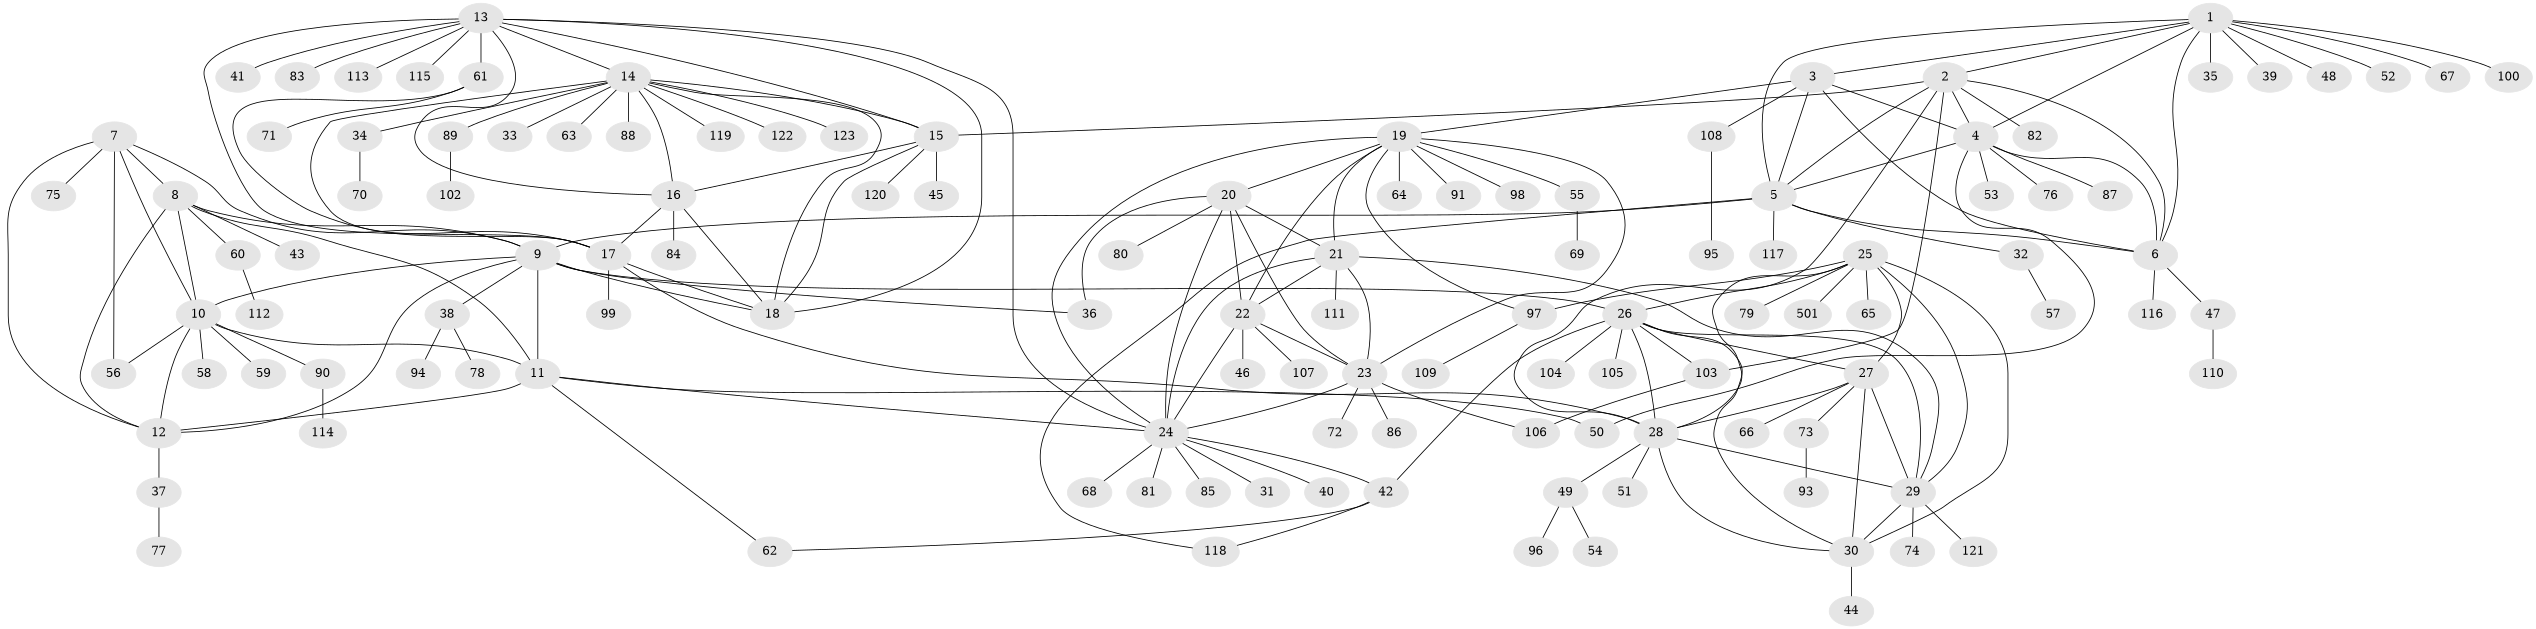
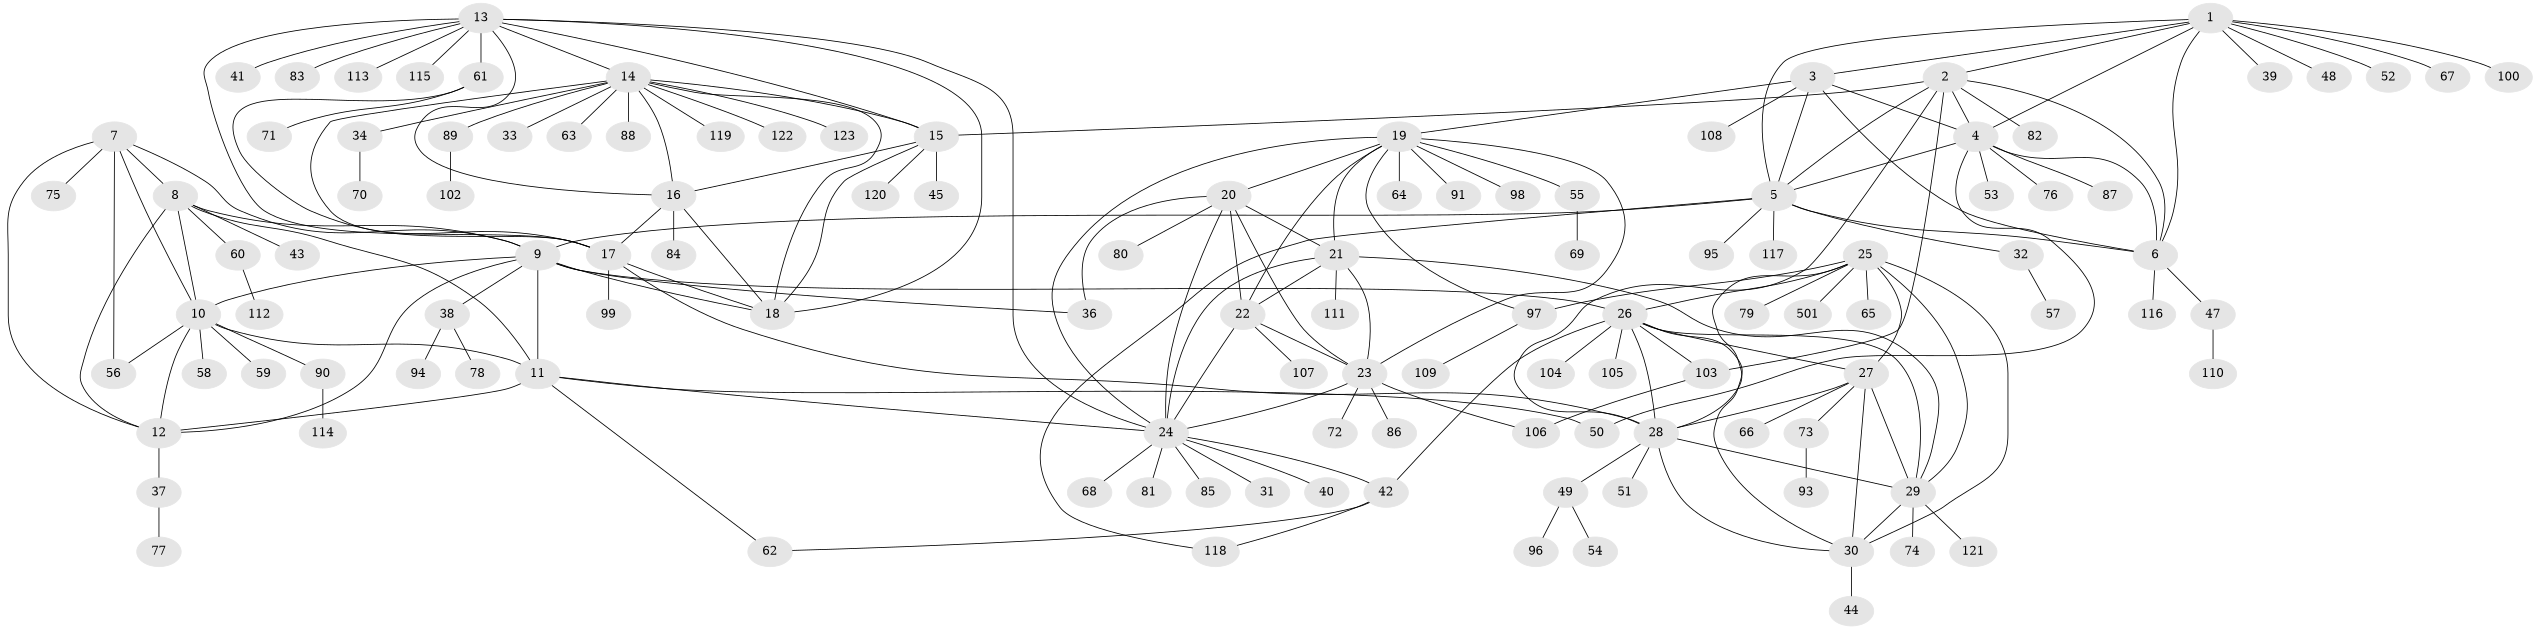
node "35": removed
edge "108" -- "95": now "5" -- "95"
node "46": removed
